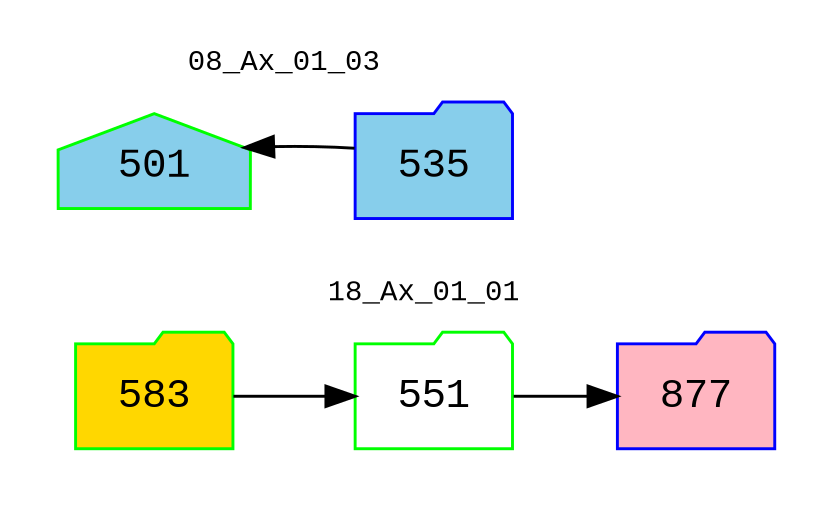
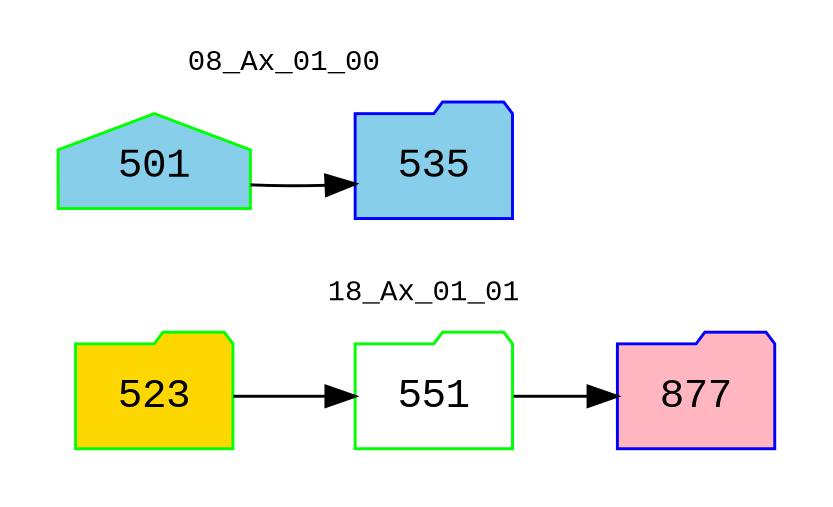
cluster "08_Ax_01_03": label "08_Ax_01_03" -> "08_Ax_01_00"
edge "535" -> "501": reversed
node "583": label "583" -> "523"
